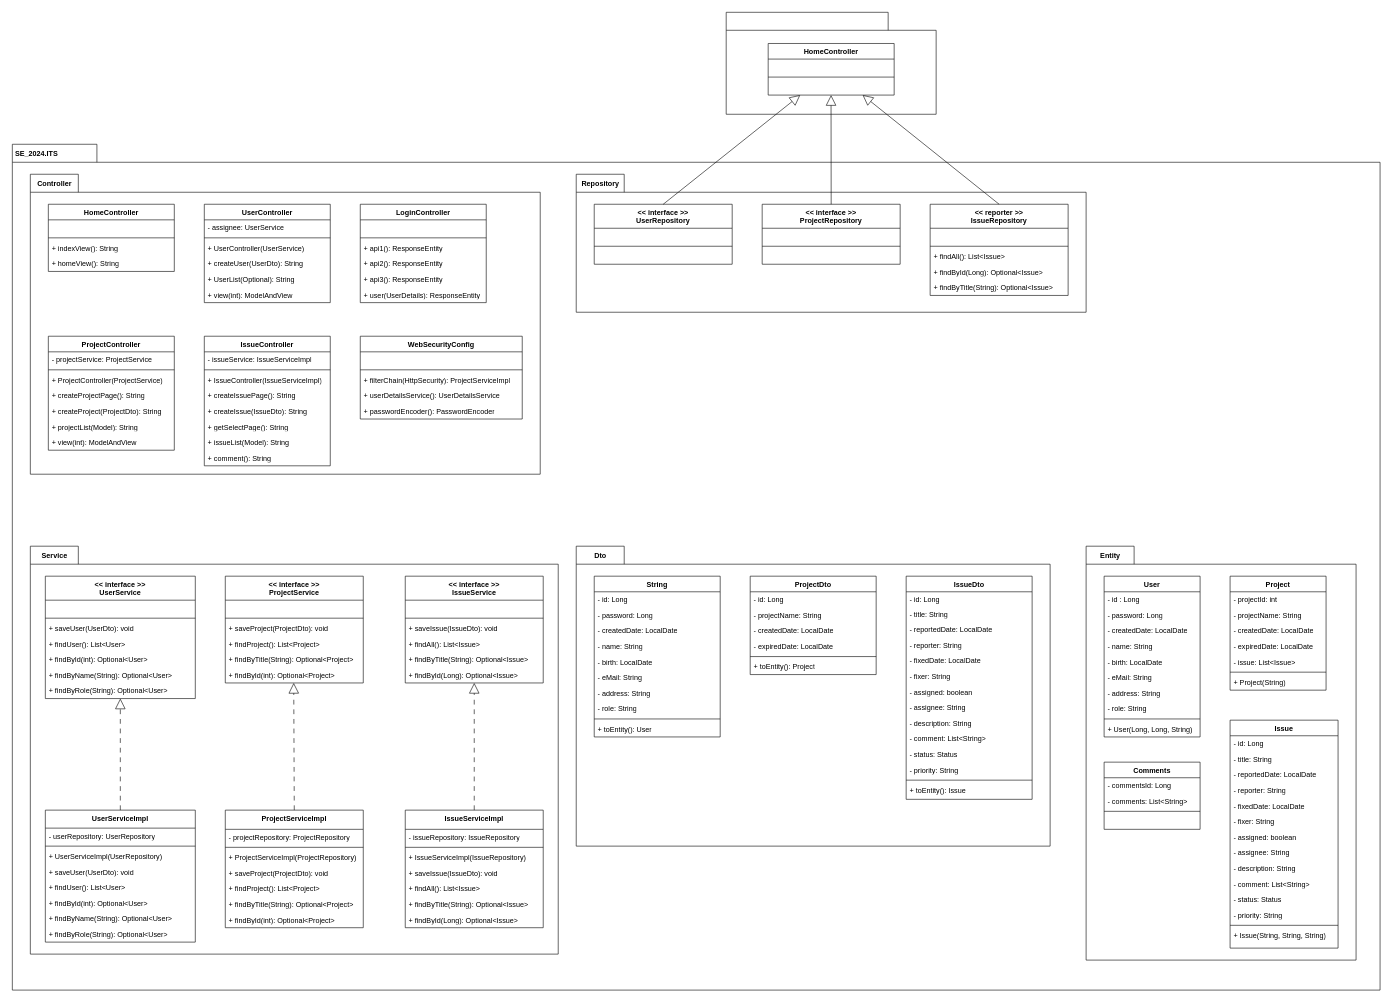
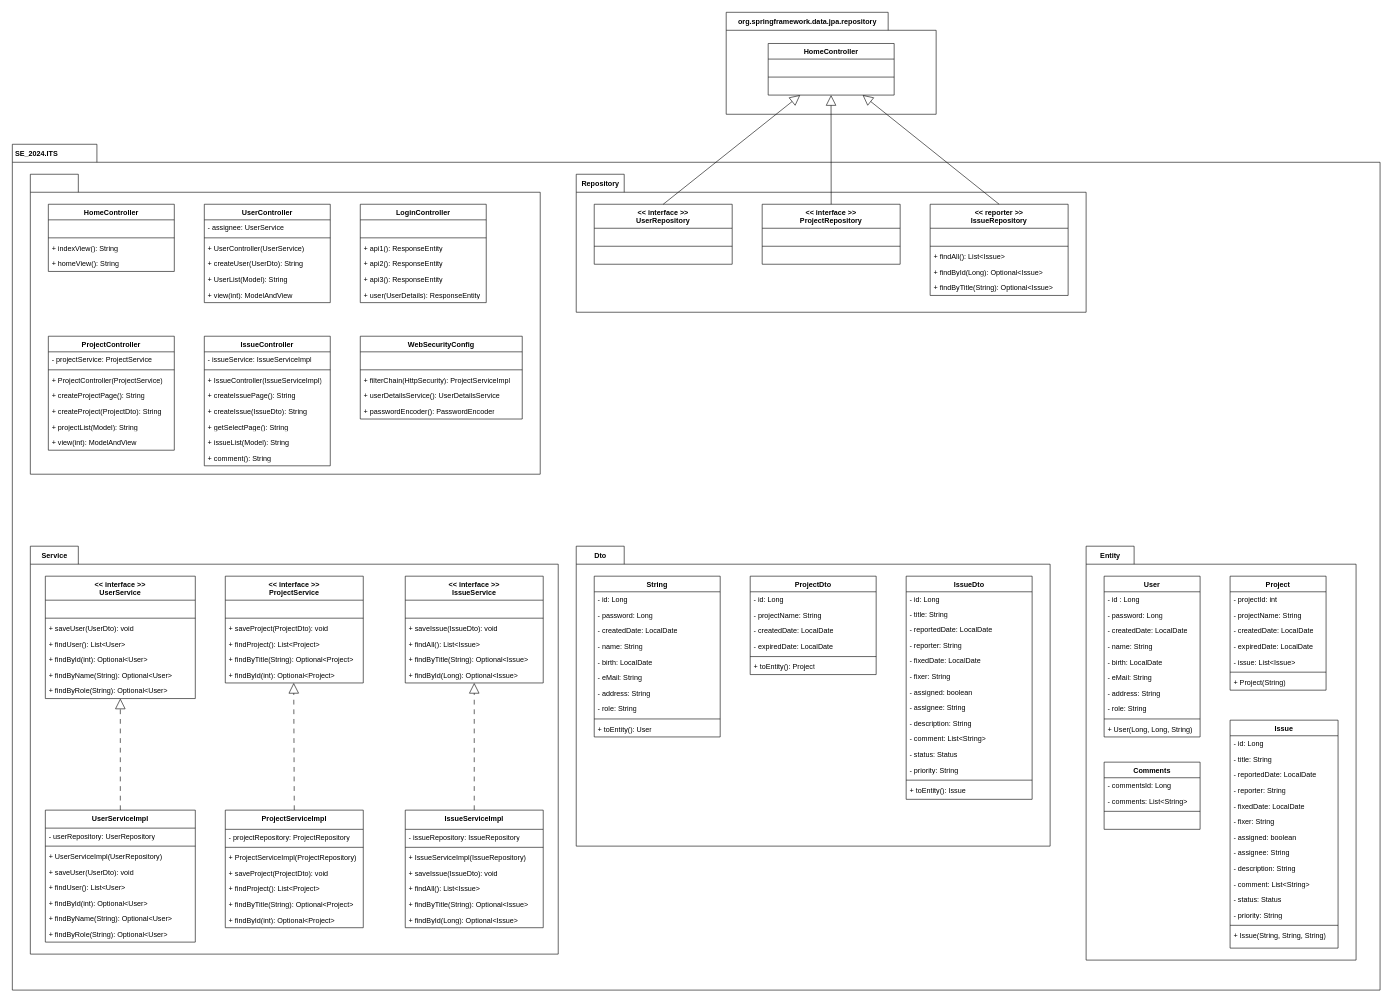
node "org.springframework.data.jpa.repository": added
node "Controller": removed
node "+ UserList(Optional): String": label "+ UserList(Optional): String" -> "+ UserList(Model): String"
